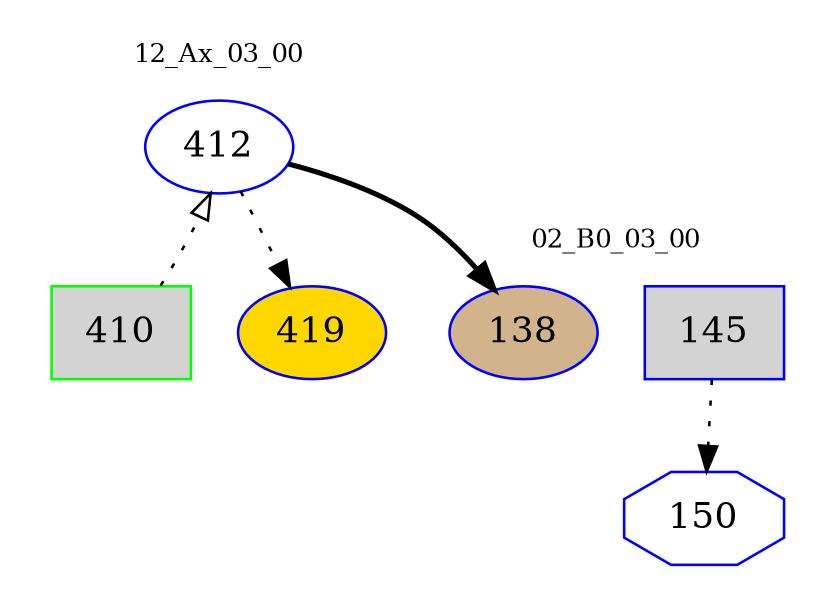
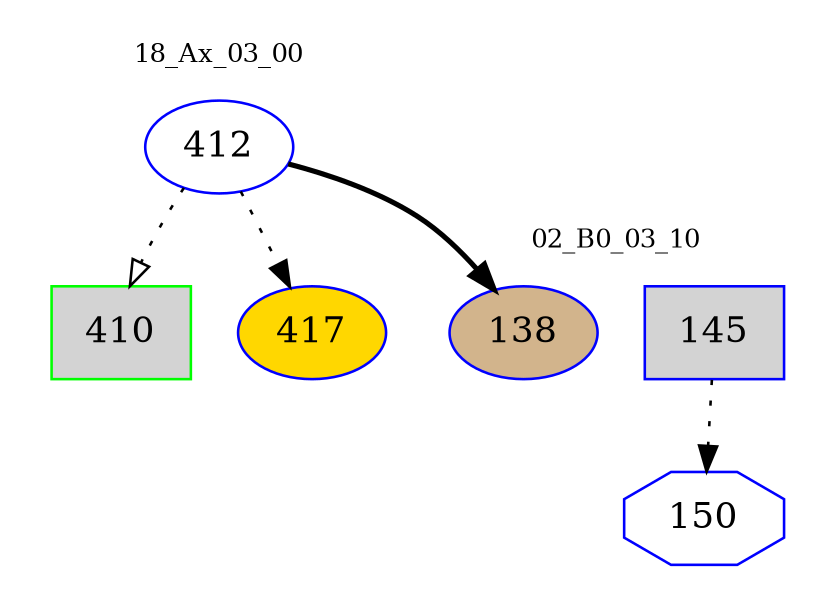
cluster "12_Ax_03_00": label "12_Ax_03_00" -> "18_Ax_03_00"
cluster "02_B0_03_00": label "02_B0_03_00" -> "02_B0_03_10"
edge "410" -> "412": reversed
node "419": label "419" -> "417"
